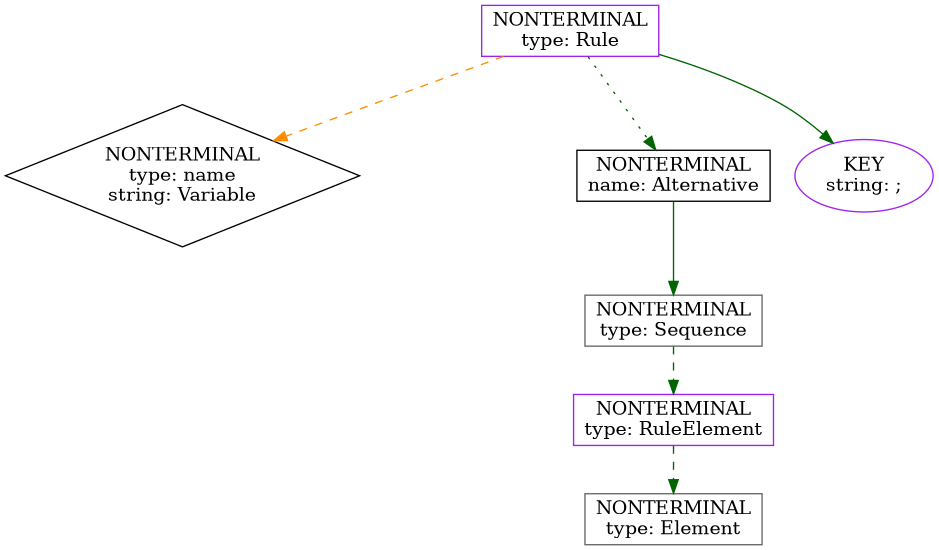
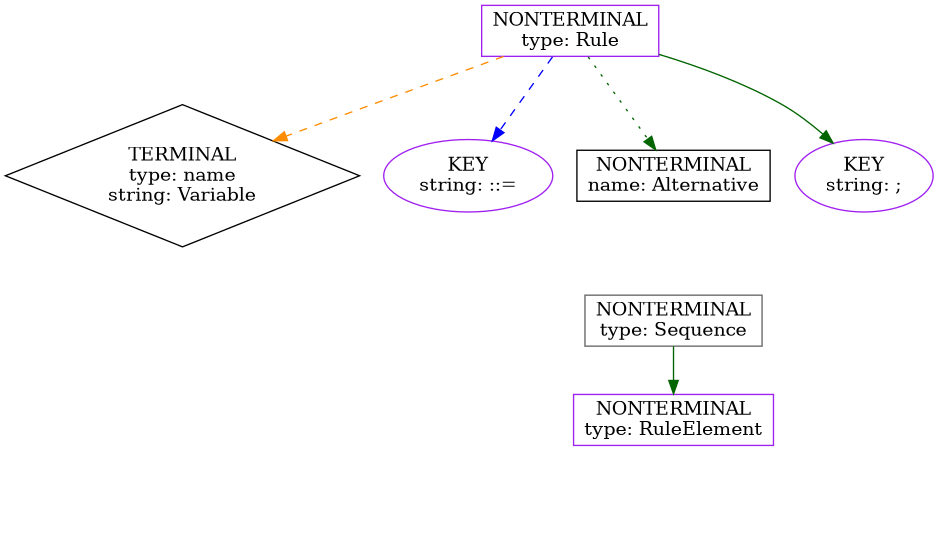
node "NONTERMINAL type: name string: Variable": label "NONTERMINAL type: name string: Variable" -> "TERMINAL type: name string: Variable"
node "KEY string: ::=": added
edge "NONTERMINAL name: Alternative" -> "NONTERMINAL type: Sequence": removed
edge "NONTERMINAL type: Sequence" -> "NONTERMINAL type: RuleElement": style dashed -> solid
node "NONTERMINAL type: Element": removed
